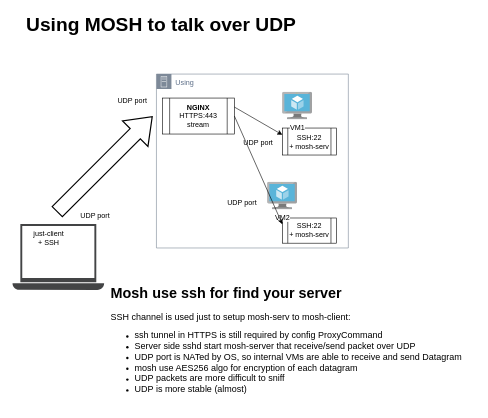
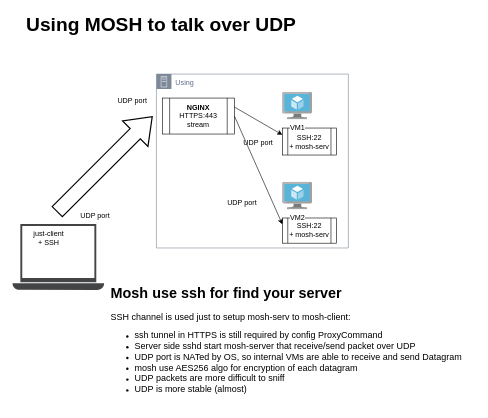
node "VM2": moved (282, 196) -> (297, 196)
